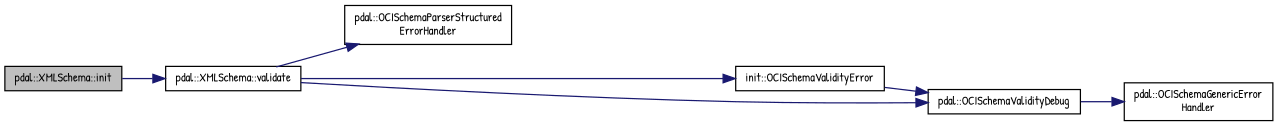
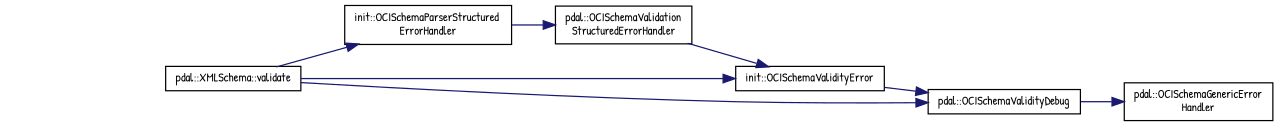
node "pdal::OCISchemaParserStructured ErrorHandler": label "pdal::OCISchemaParserStructured ErrorHandler" -> "init::OCISchemaParserStructured ErrorHandler"
node "pdal::OCISchemaValidation StructuredErrorHandler": added
node "pdal::XMLSchema::init": removed
